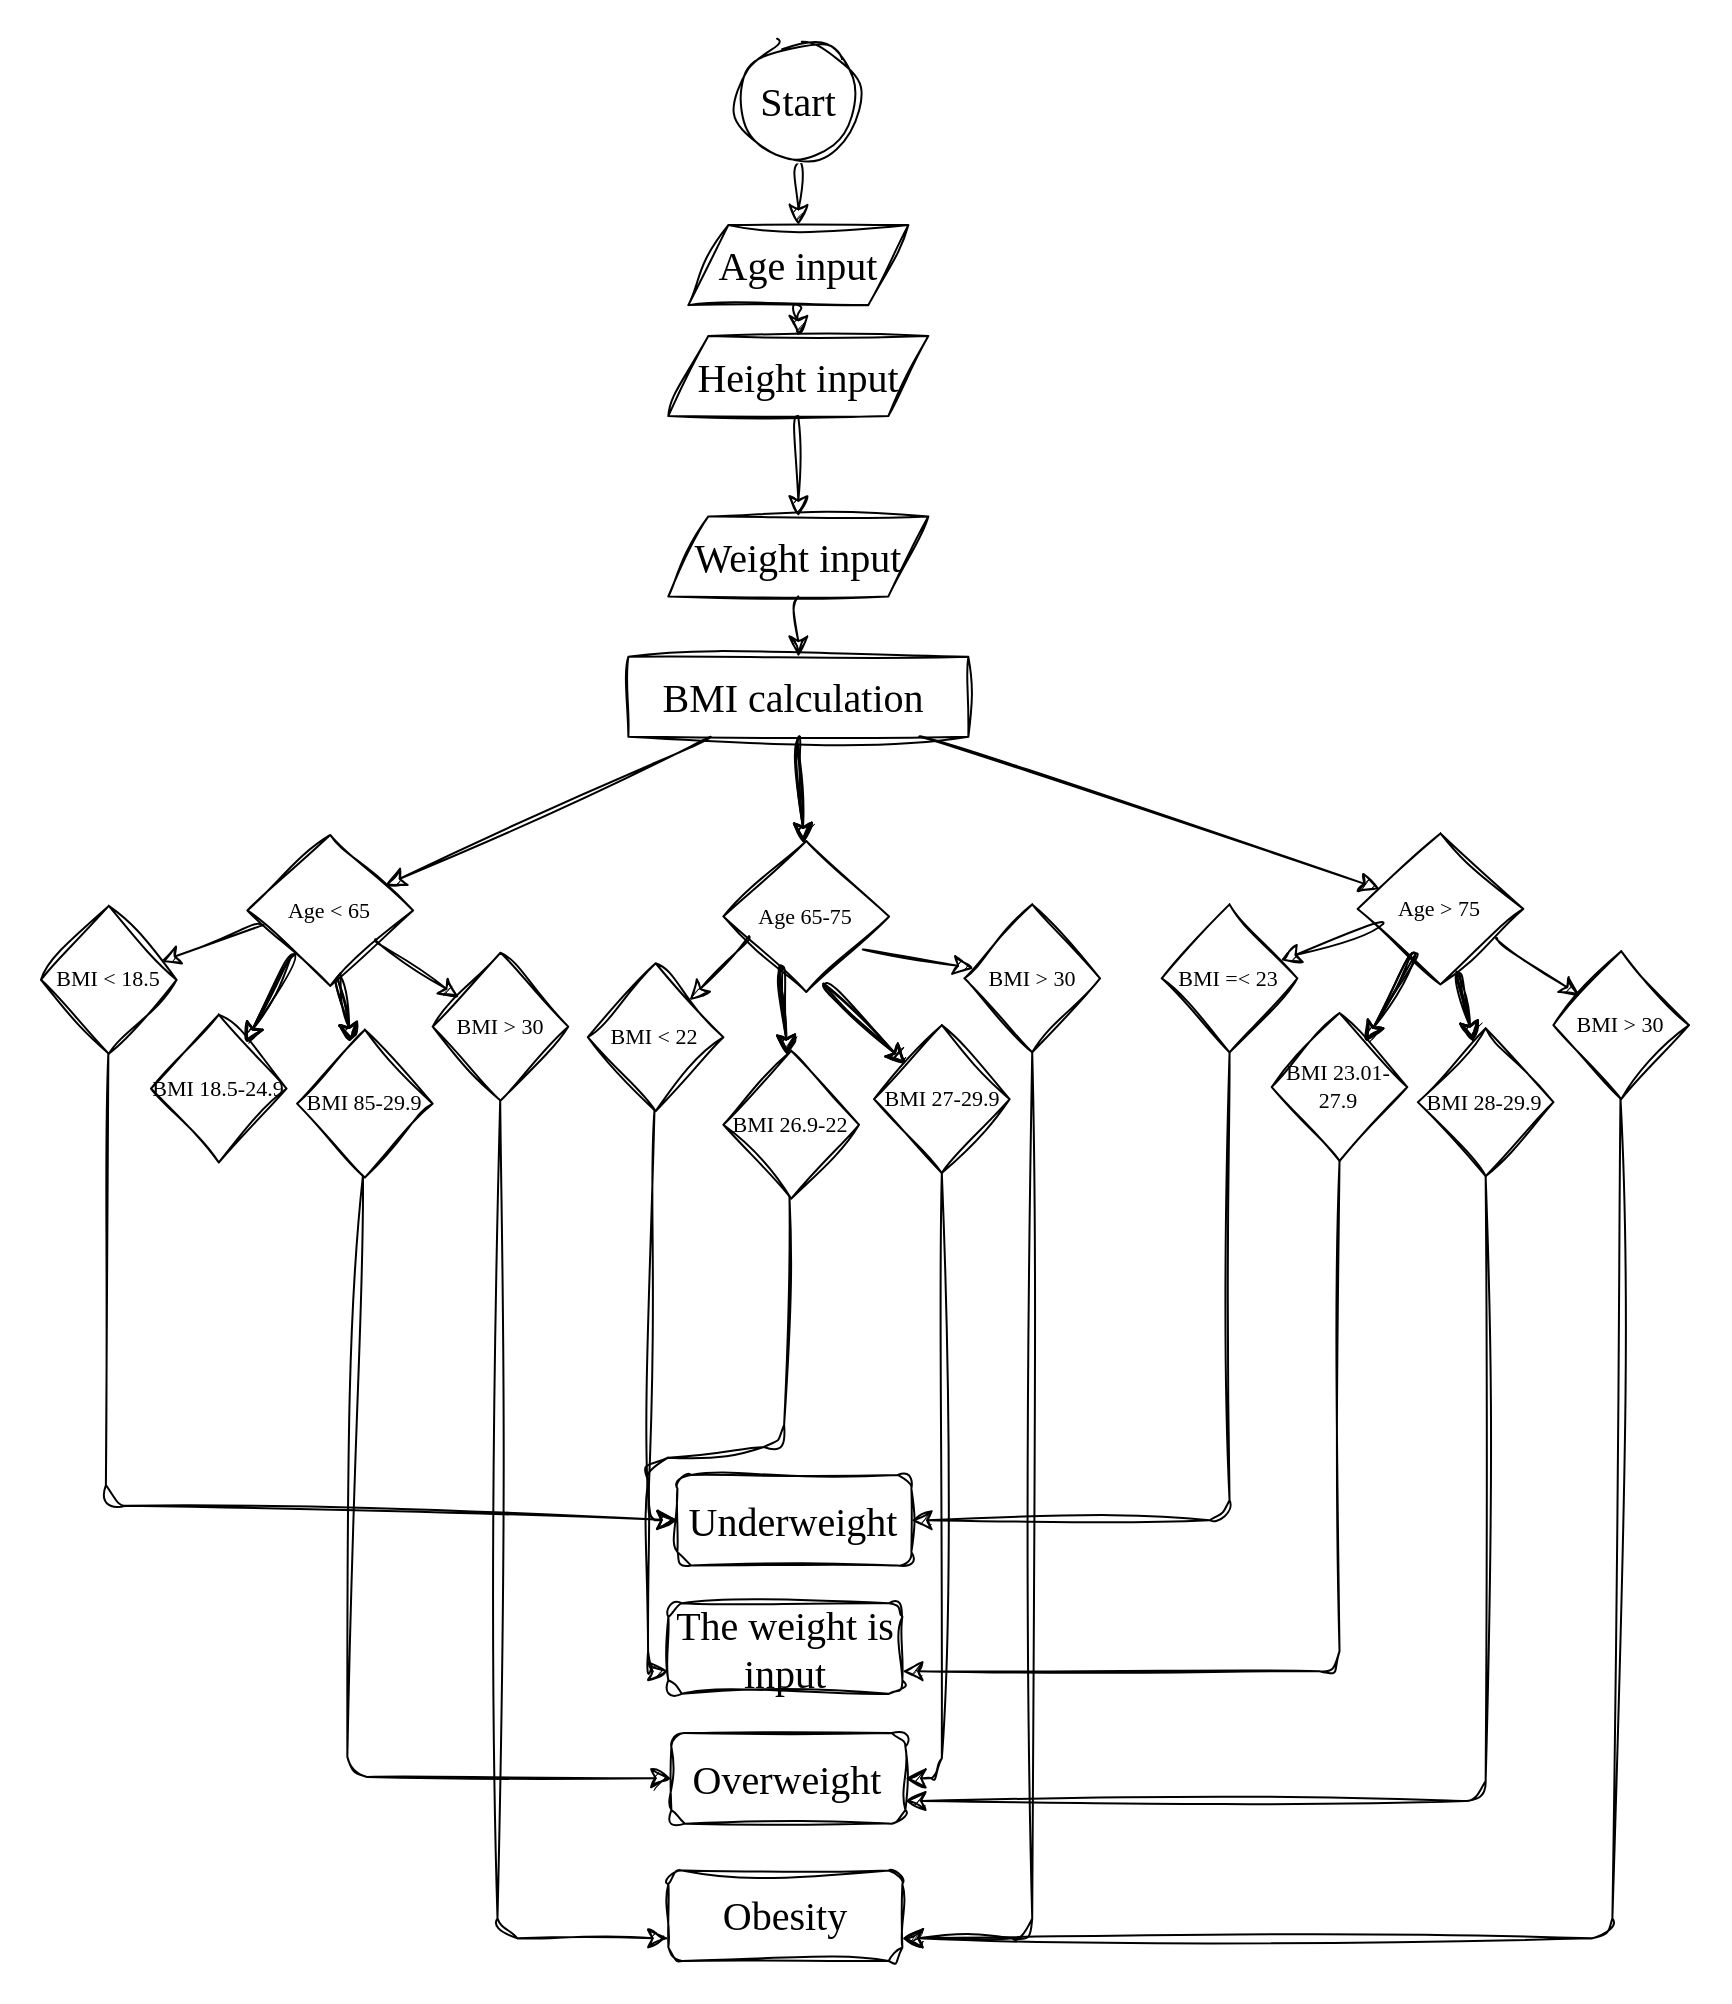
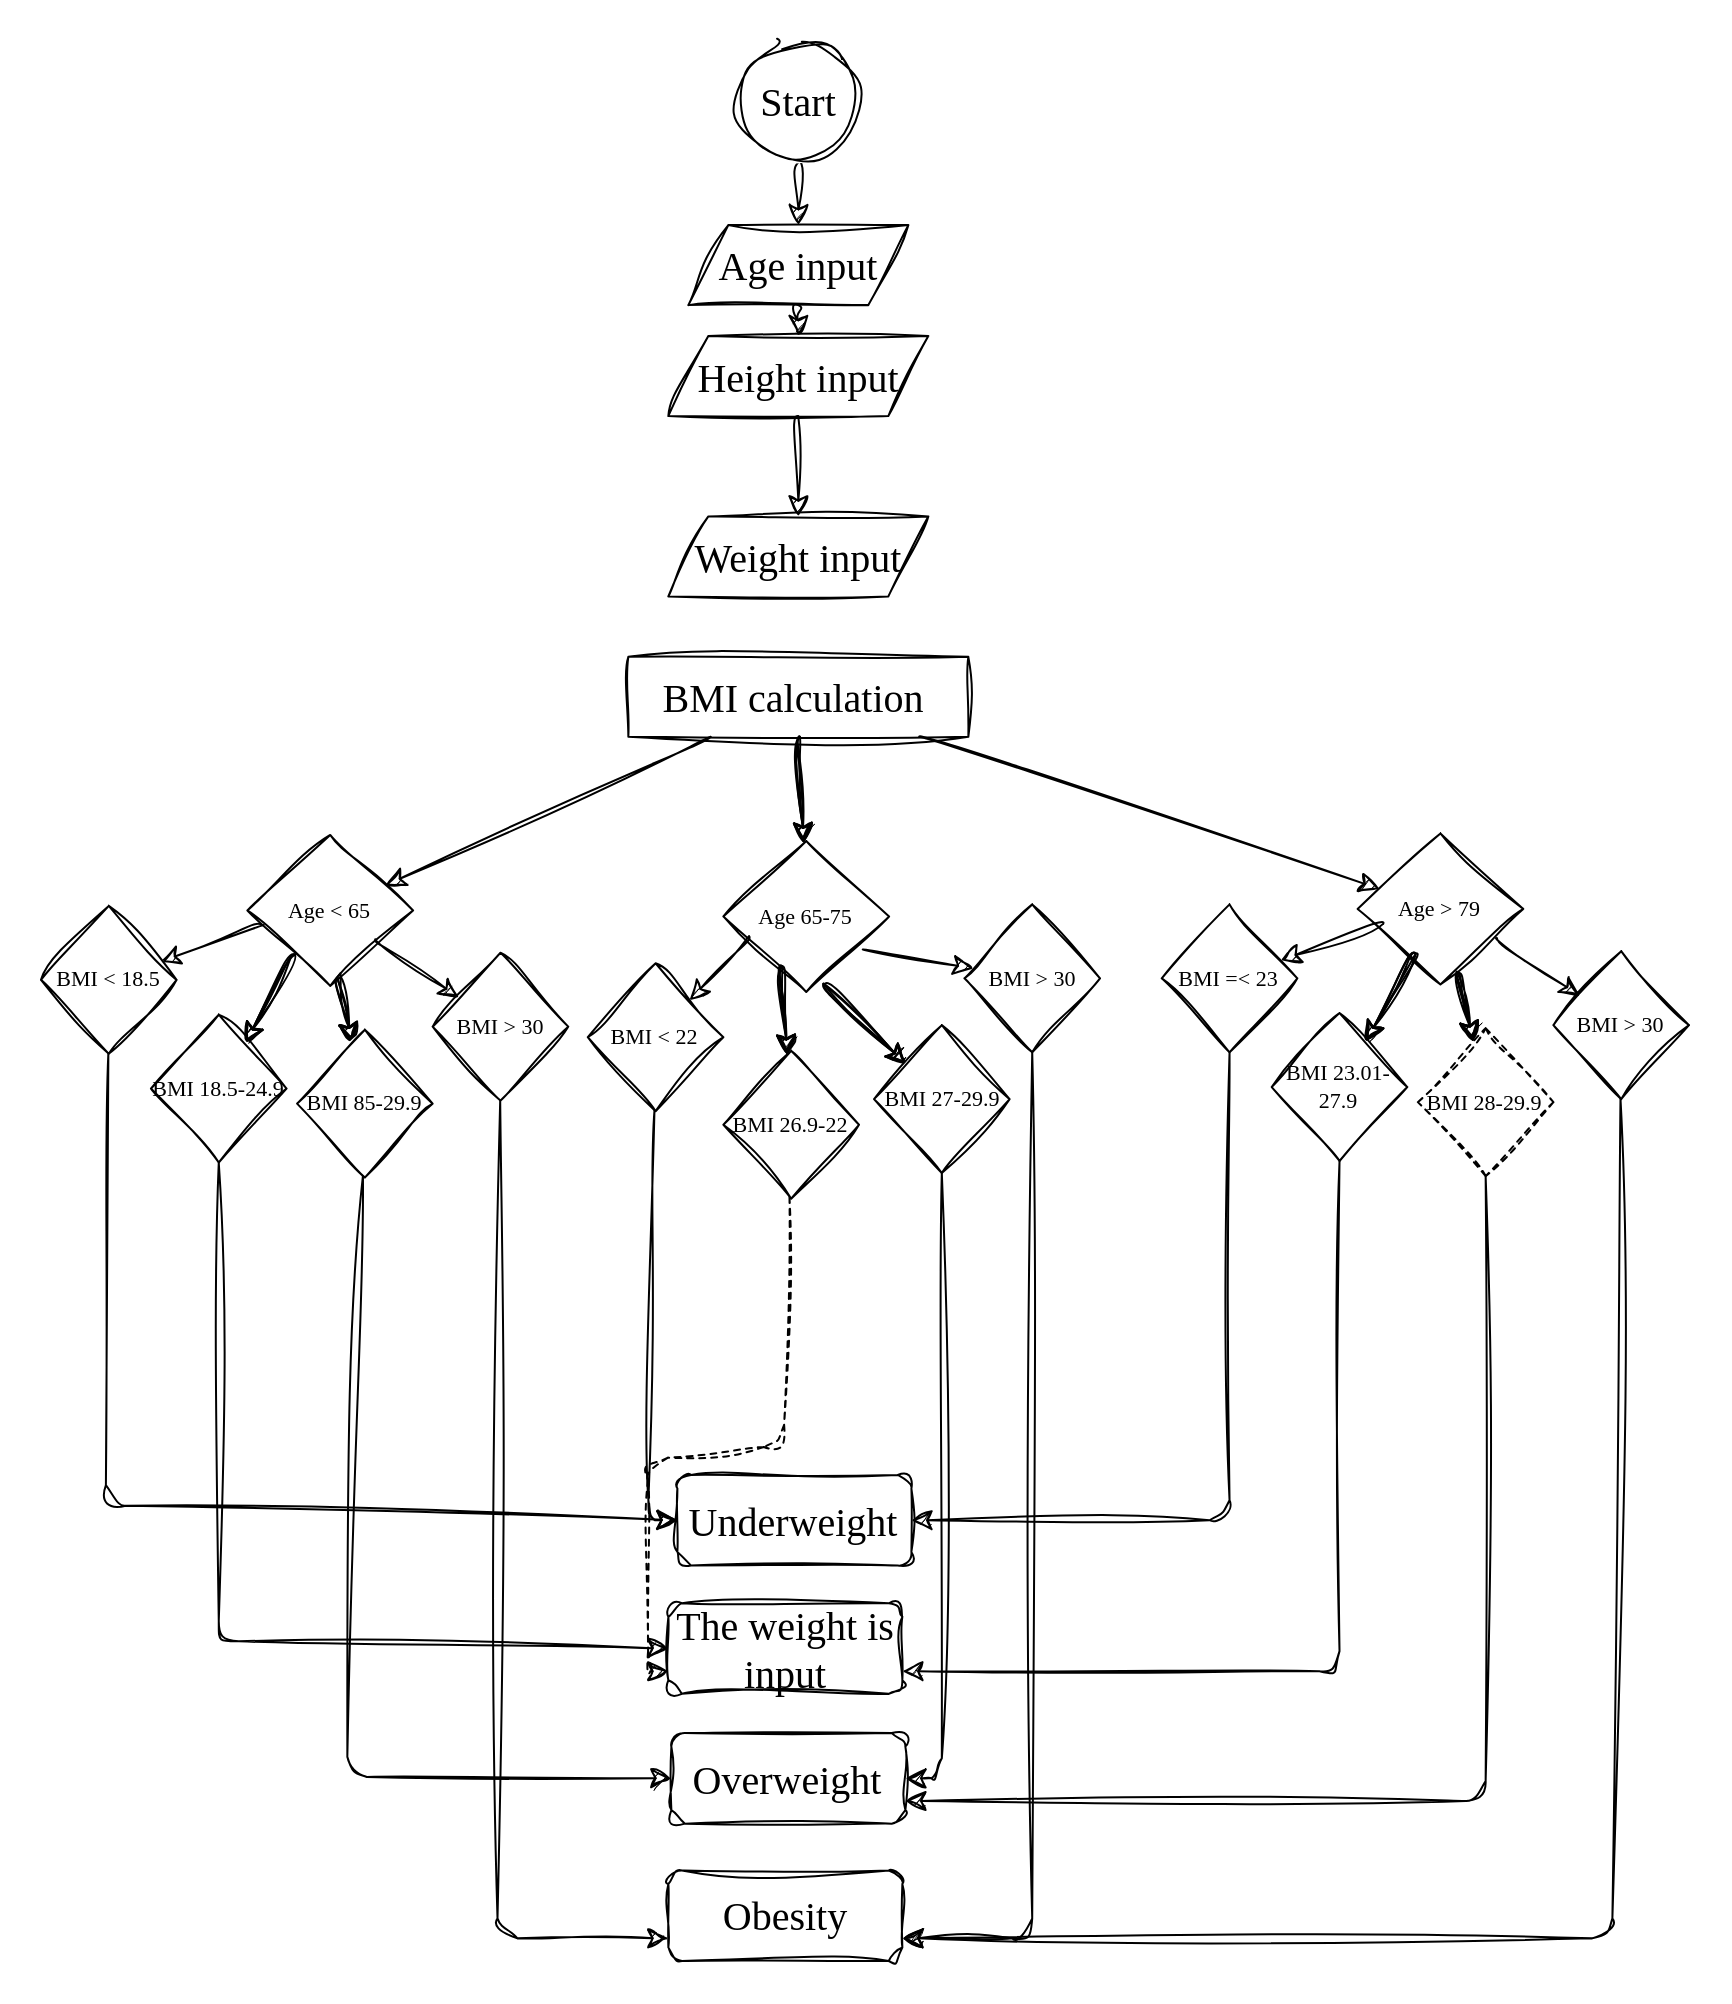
edge "Weight input" -> "BMI calculation": removed
node "Age > 75": label "Age > 75" -> "Age > 79"
node "BMI 28-29.9": style solid -> dashed
edge "BMI 26.9-22" -> "The weight is input": style solid -> dashed
edge "BMI 18.5-24.9" -> "The weight is input": added
